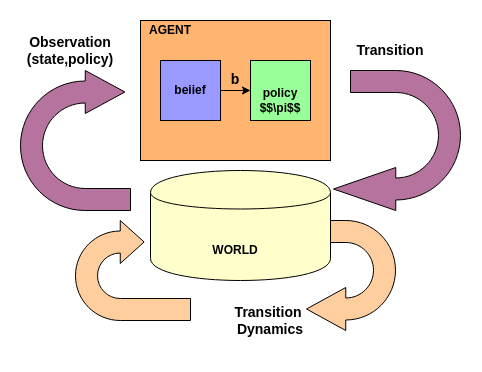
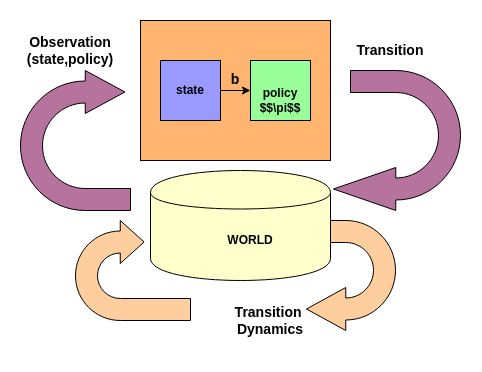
node "AGENT": removed
node "beiief": label "beiief" -> "state"
node "WORLD": moved (236, 251) -> (251, 241)
